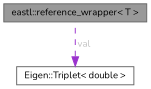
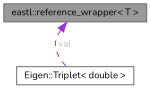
edge "eastl::reference_wrapper< T >" -> "Eigen::Triplet< double >": reversed
